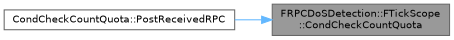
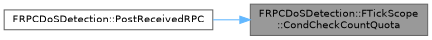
node "CondCheckCountQuota::PostReceivedRPC": label "CondCheckCountQuota::PostReceivedRPC" -> "FRPCDoSDetection::PostReceivedRPC"
